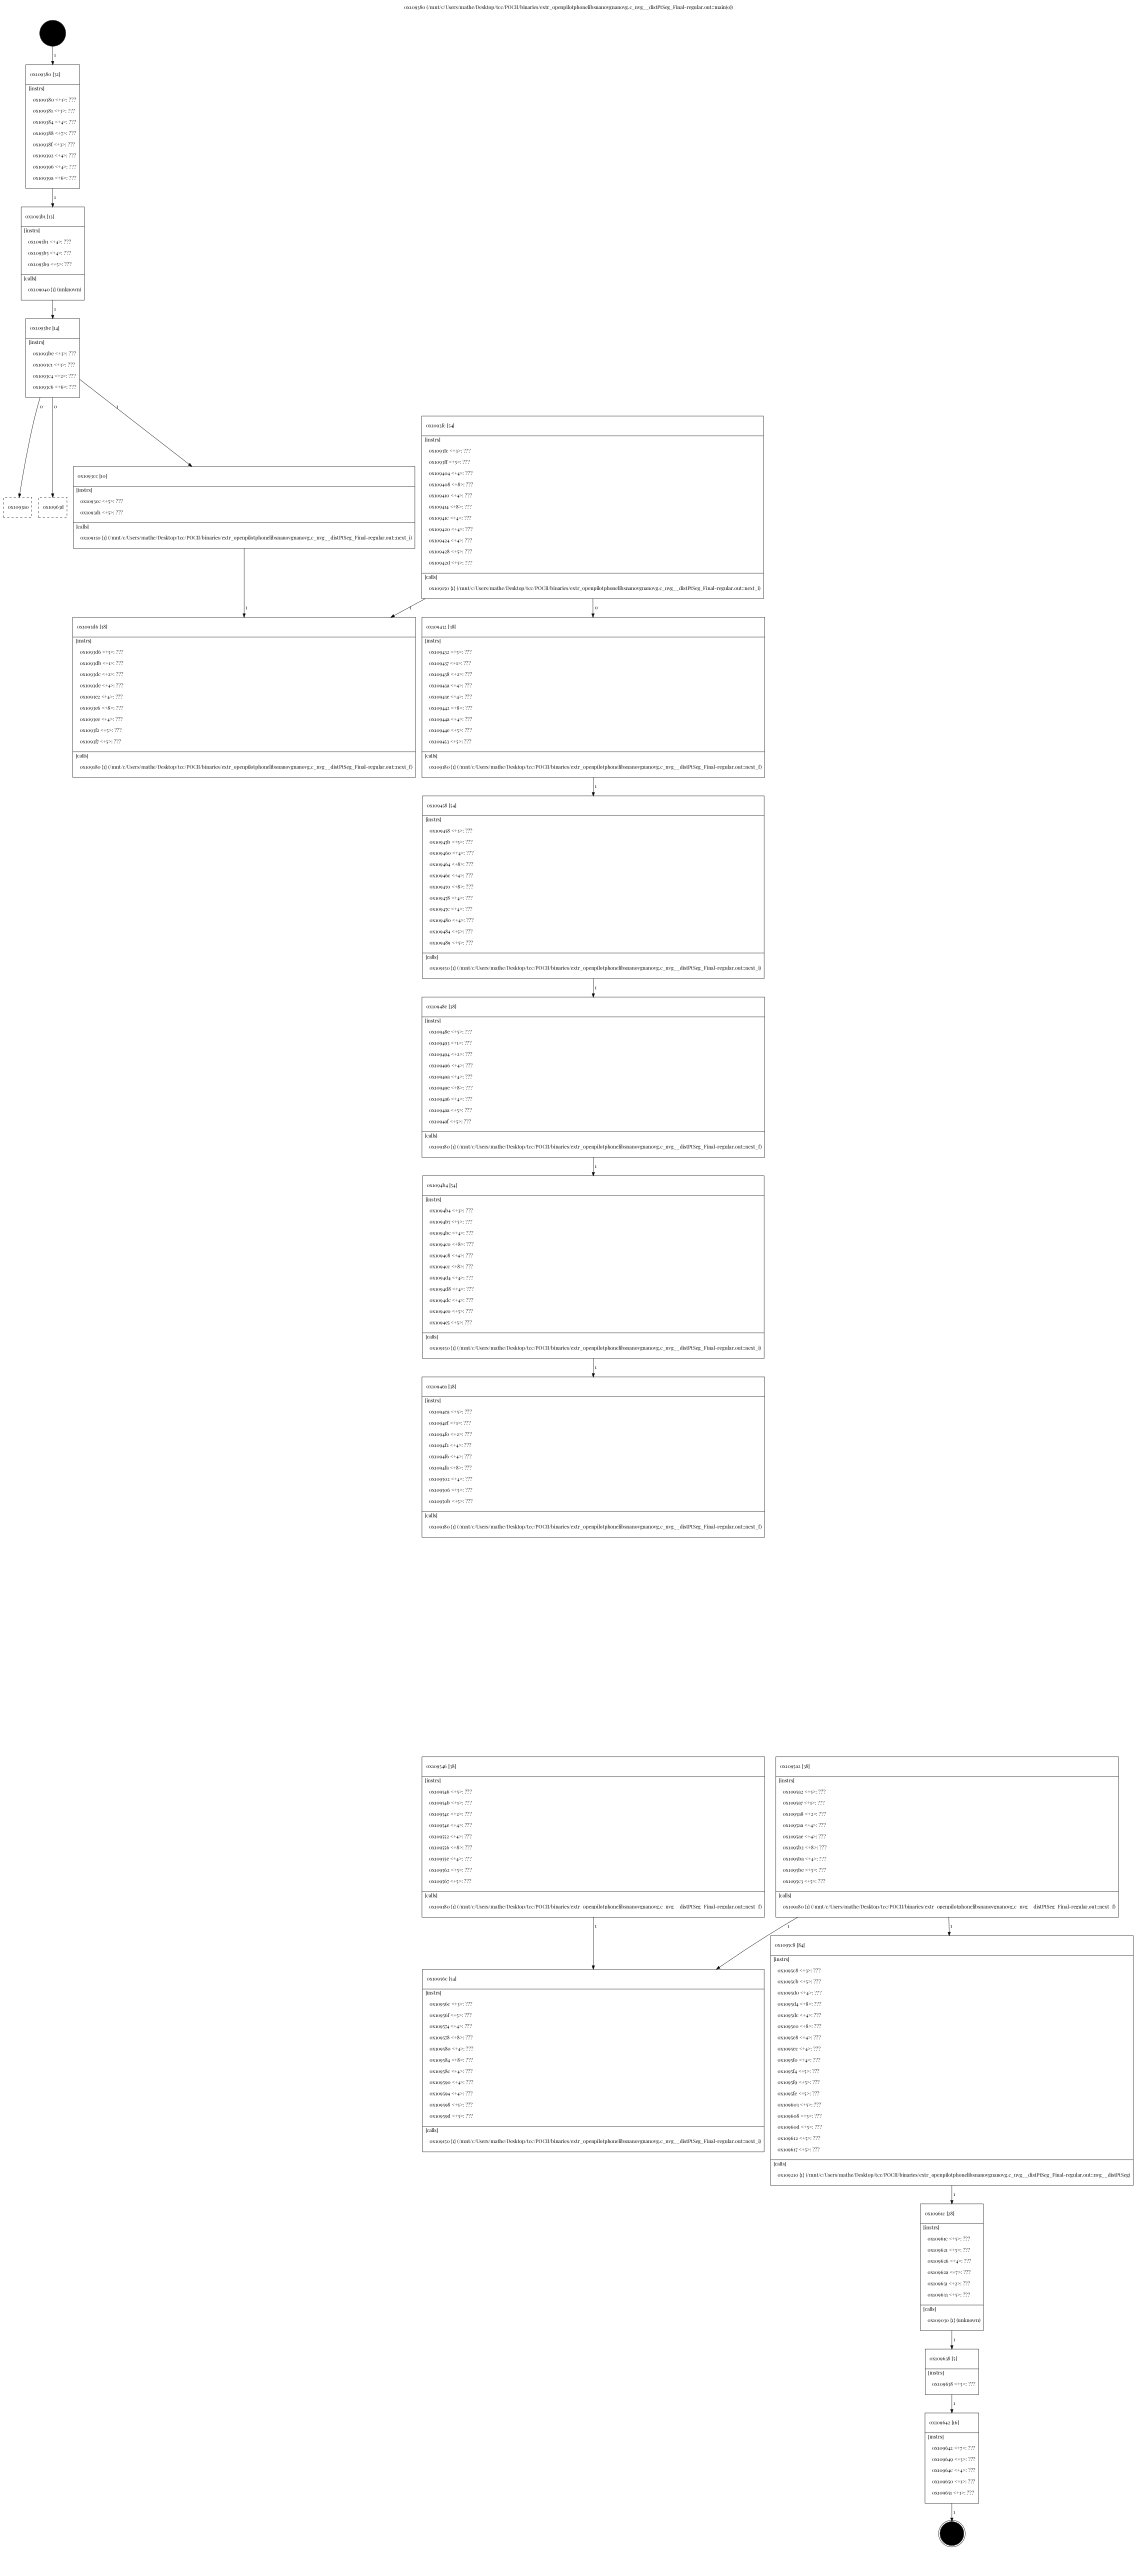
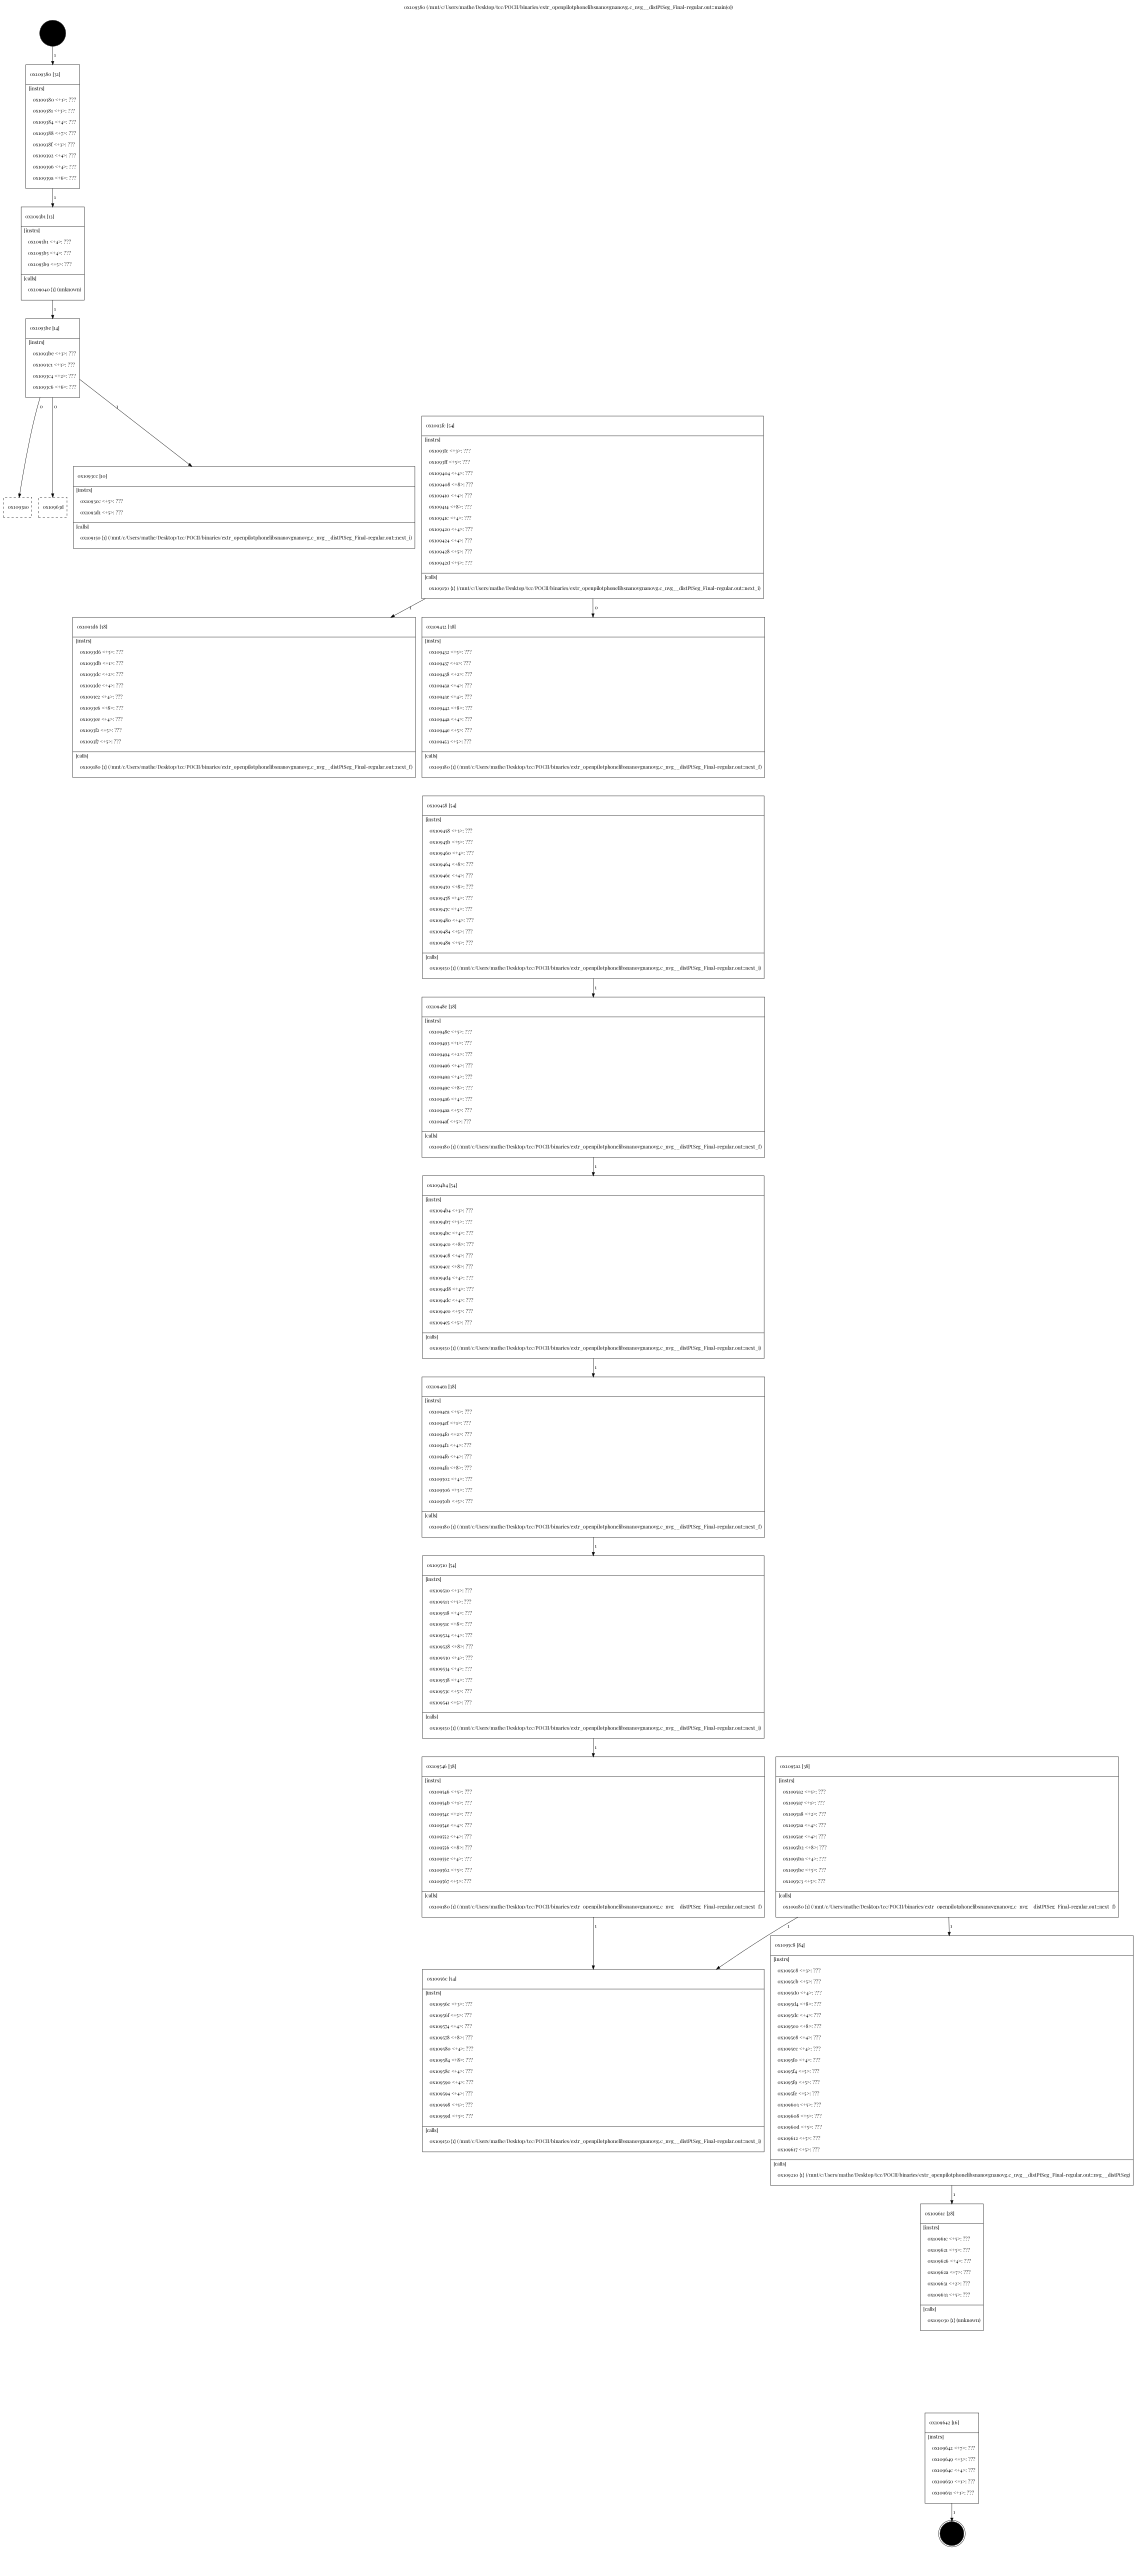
edge "0x1093cc [10]" -> "0x1093d6 [38]": removed, label "1"
edge "0x109432 [38]" -> "0x109458 [54]": removed, label "1"
node "0x109510 [54]": added
node "0x109638 [5]": removed
